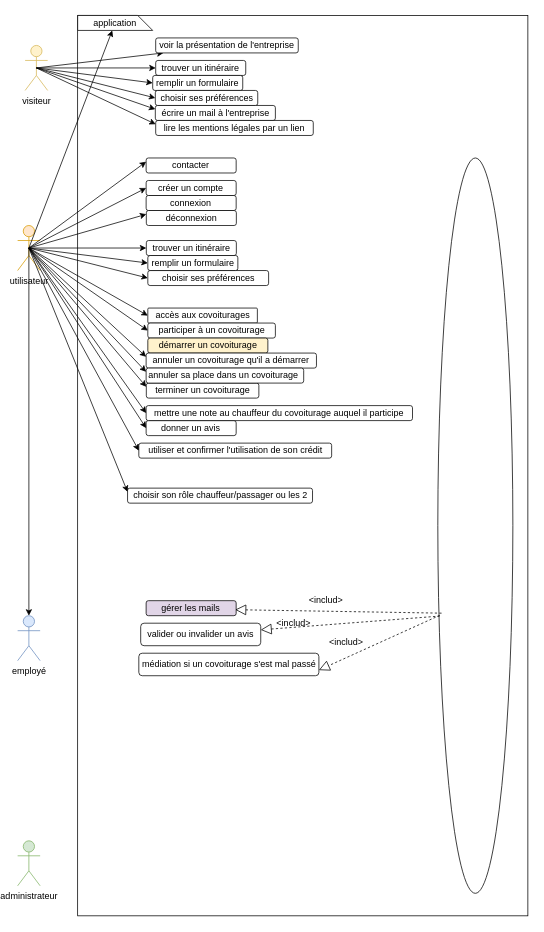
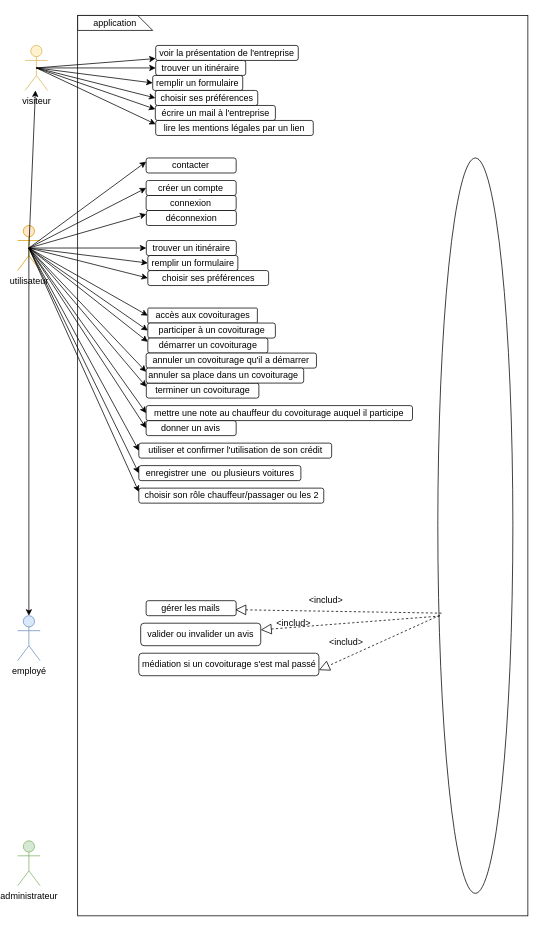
node "voir la présentation de l'entreprise": moved (227, 45) -> (227, 53)
edge "utilisateur" -> "application": now "utilisateur" -> "démarrer un covoiturage"
edge "utilisateur" -> "annuler un covoiturage qu'il a démarrer": now "utilisateur" -> "visiteur"
node "démarrer un covoiturage": fillcolor #fff2cc -> #ffffff
edge "utilisateur" -> "enregistrer une ou plusieurs voitures": added
node "enregistrer une ou plusieurs voitures": added
node "choisir son rôle chauffeur/passager ou les 2": moved (220, 495) -> (231, 495)
node "gérer les mails": fillcolor #e1d5e7 -> #ffffff
